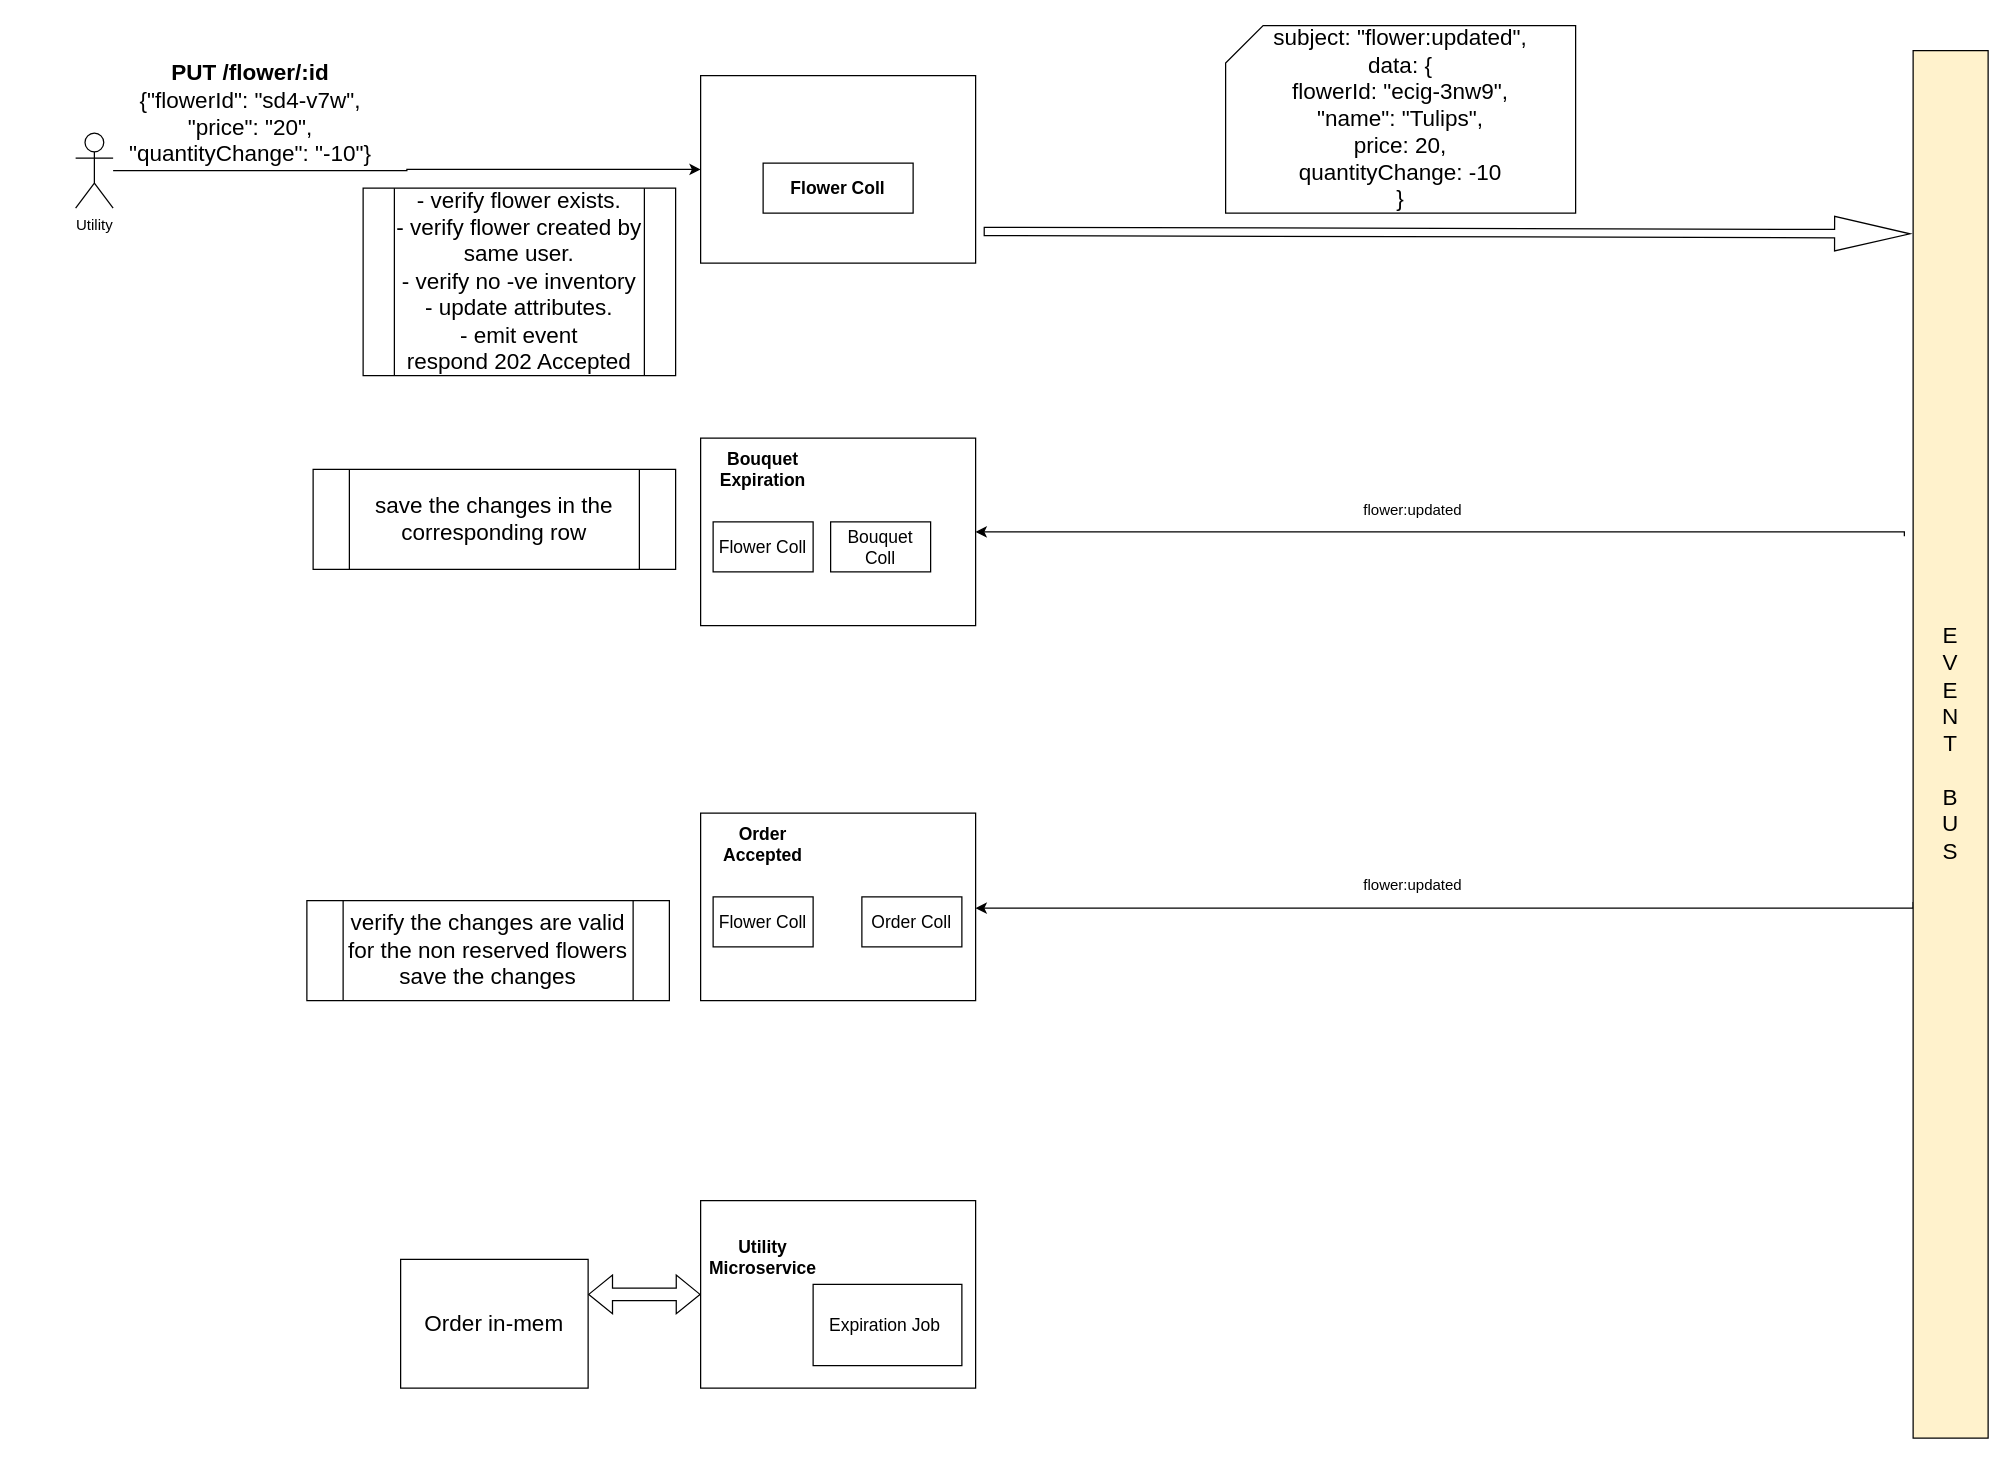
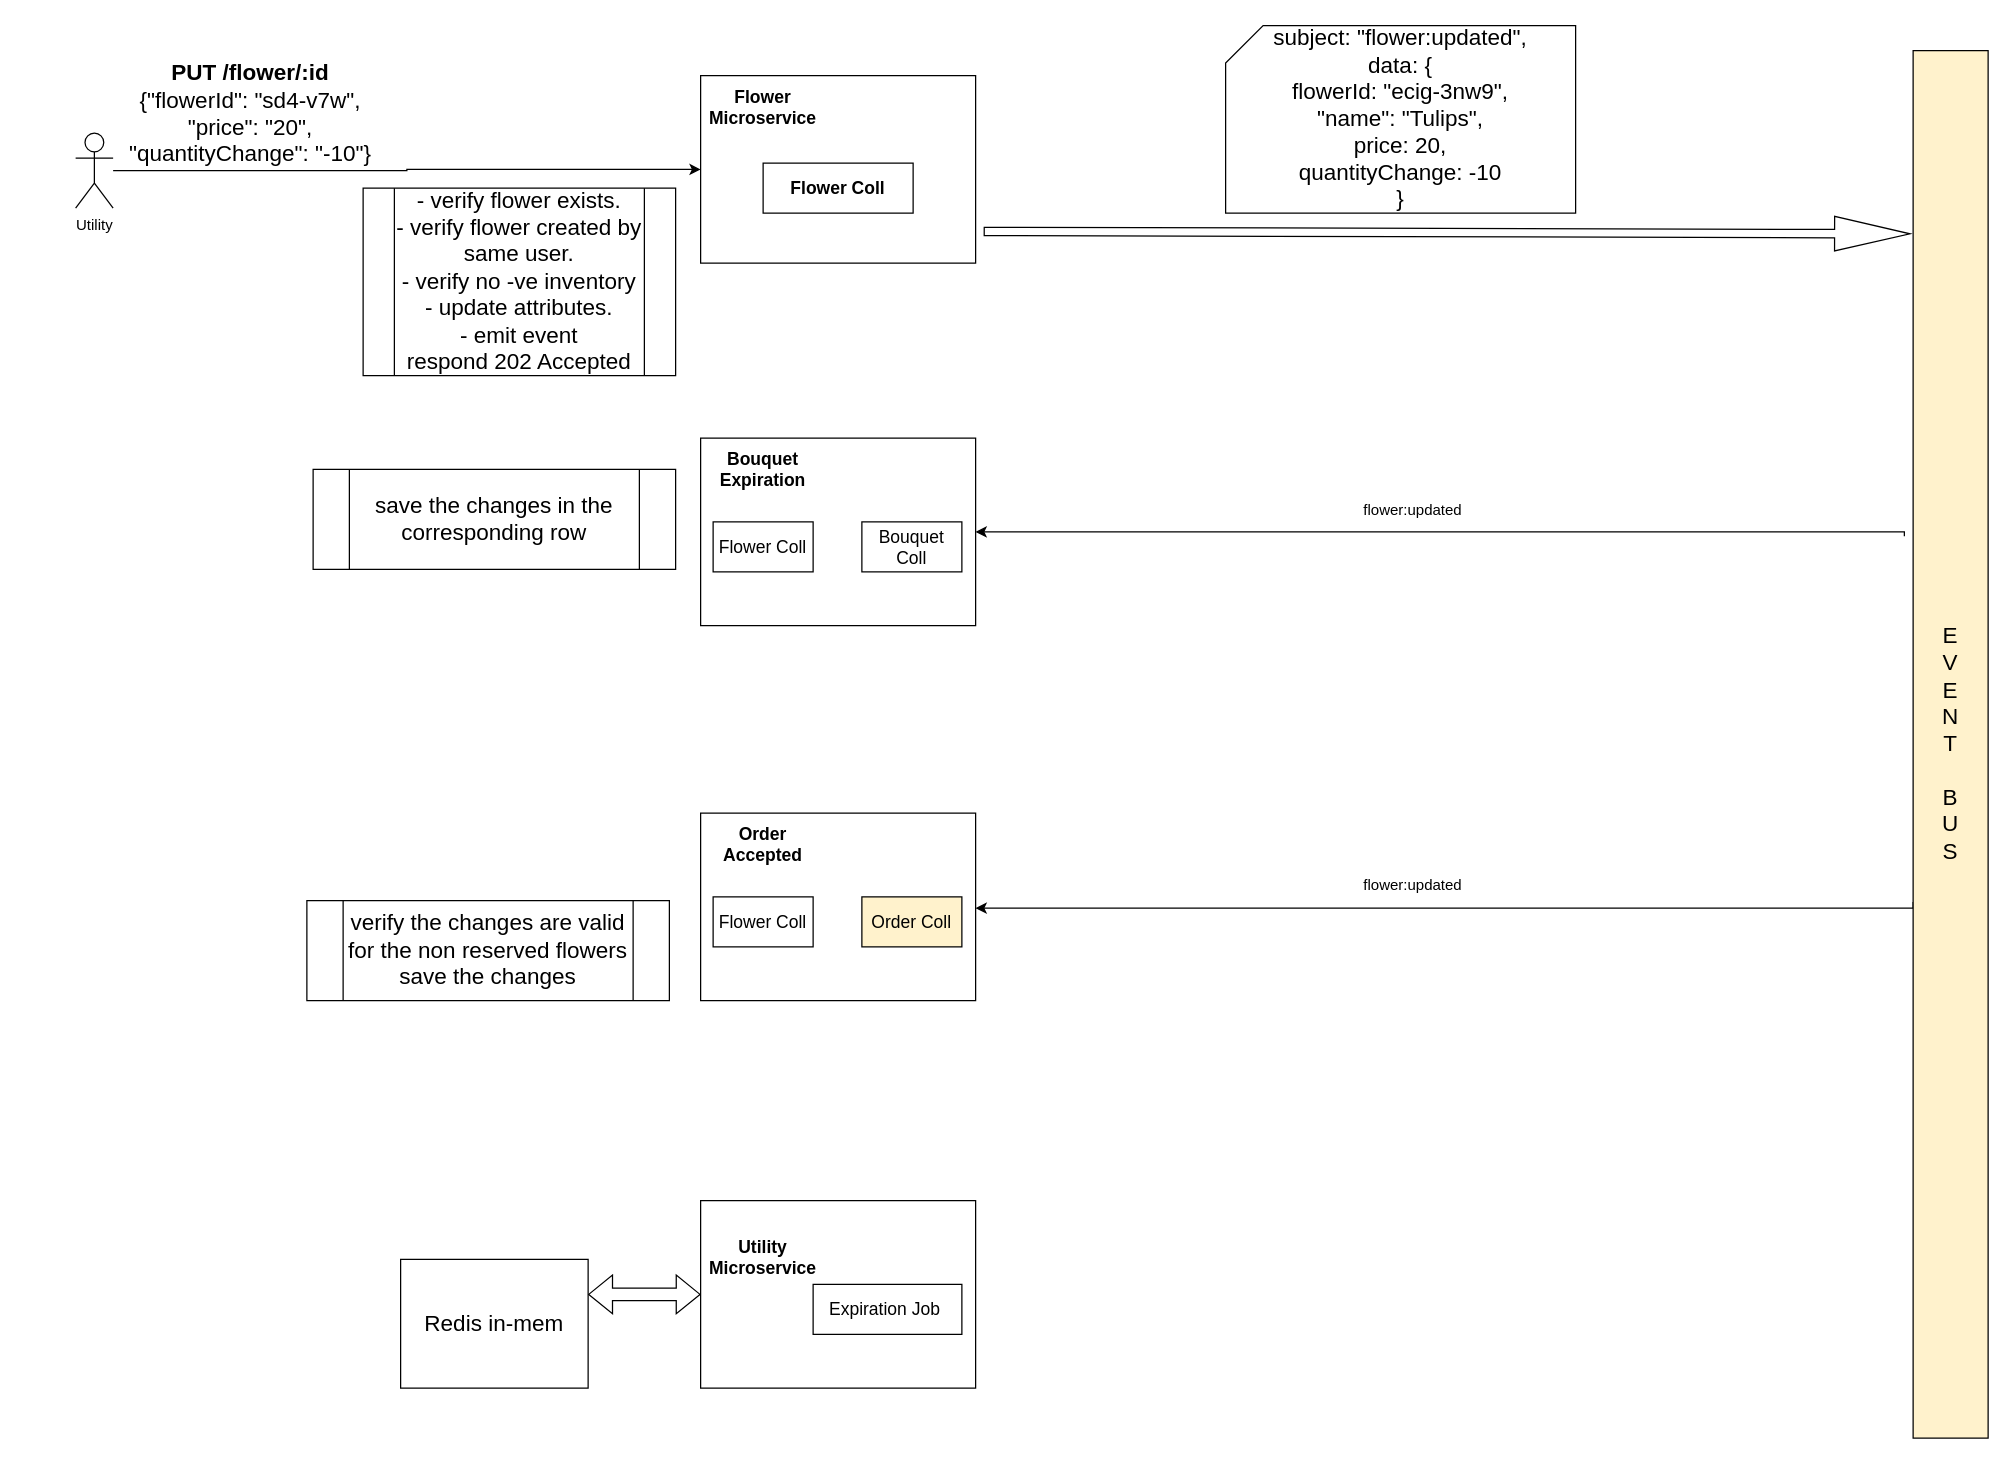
node "Flower Microservice": added
node "Bouquet Coll": moved (881, 547) -> (912, 547)
node "Order Coll": fillcolor #ffffff -> #fff2cc
node "Order in-mem": label "Order in-mem" -> "Redis in-mem"
node "Expiration Job": size 149x81 -> 149x50
